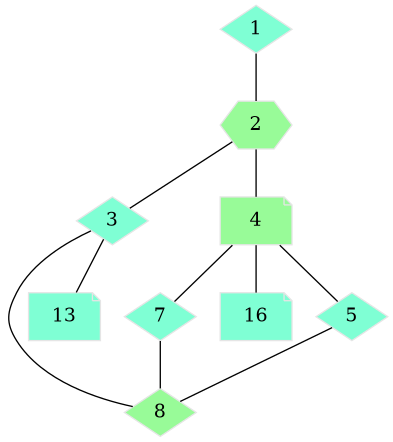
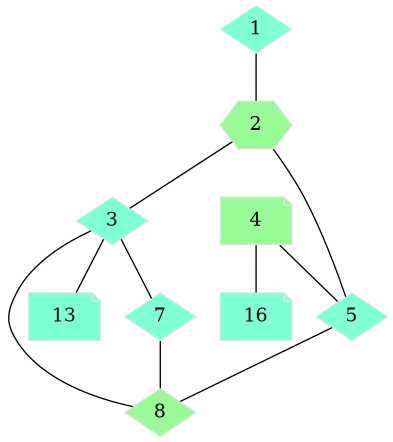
edge "2" -- "4": now "2" -- "5"
edge "4" -- "7": now "3" -- "7"
